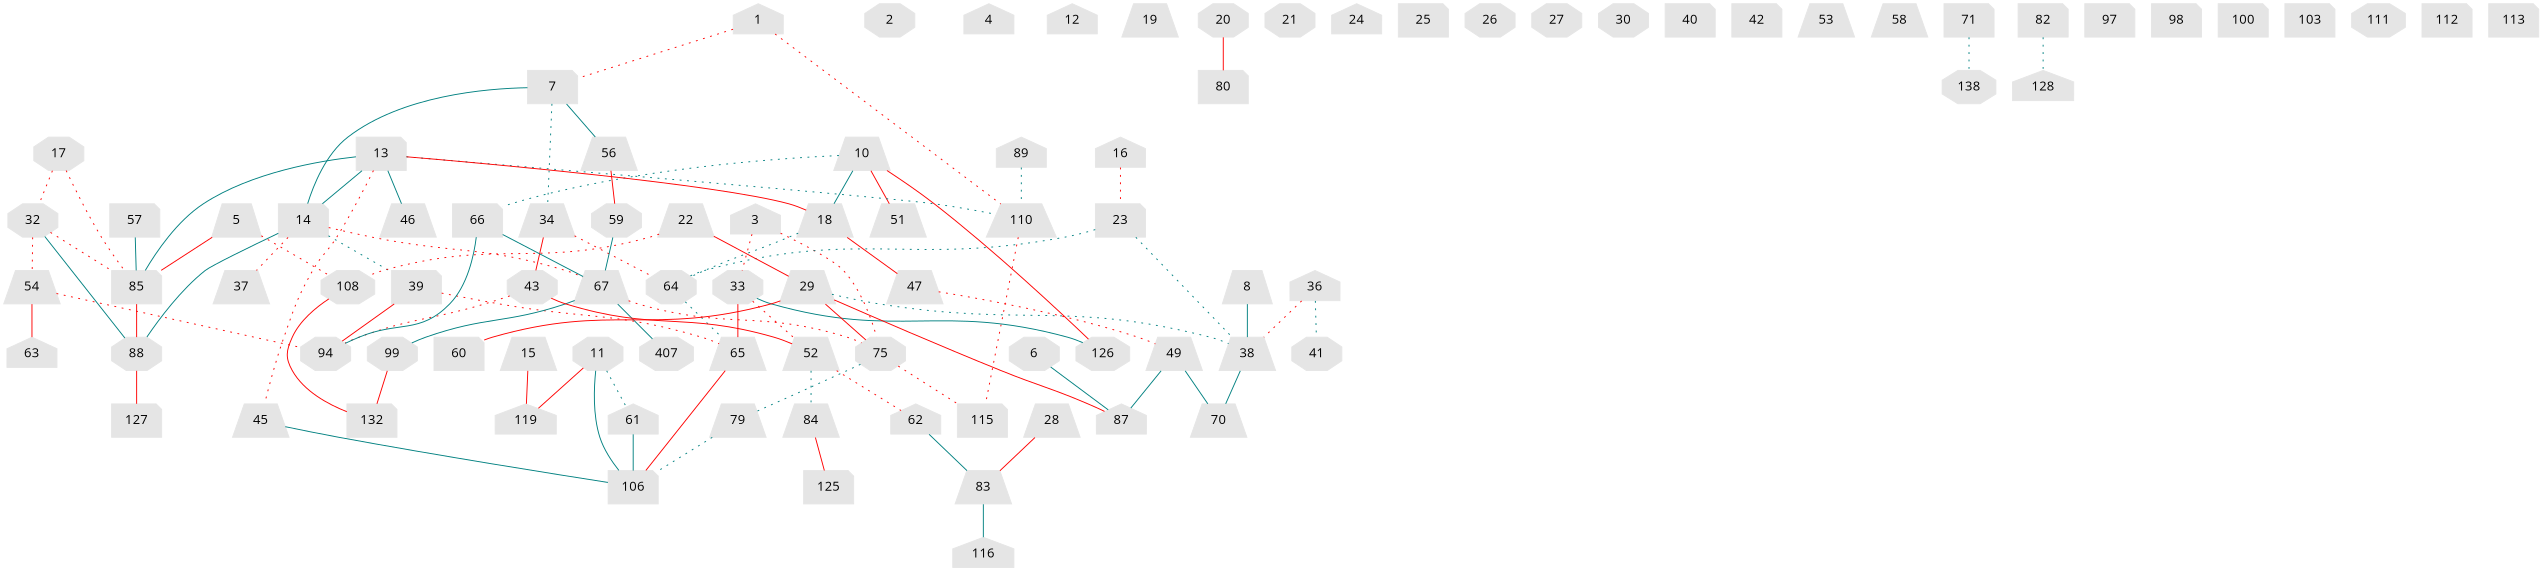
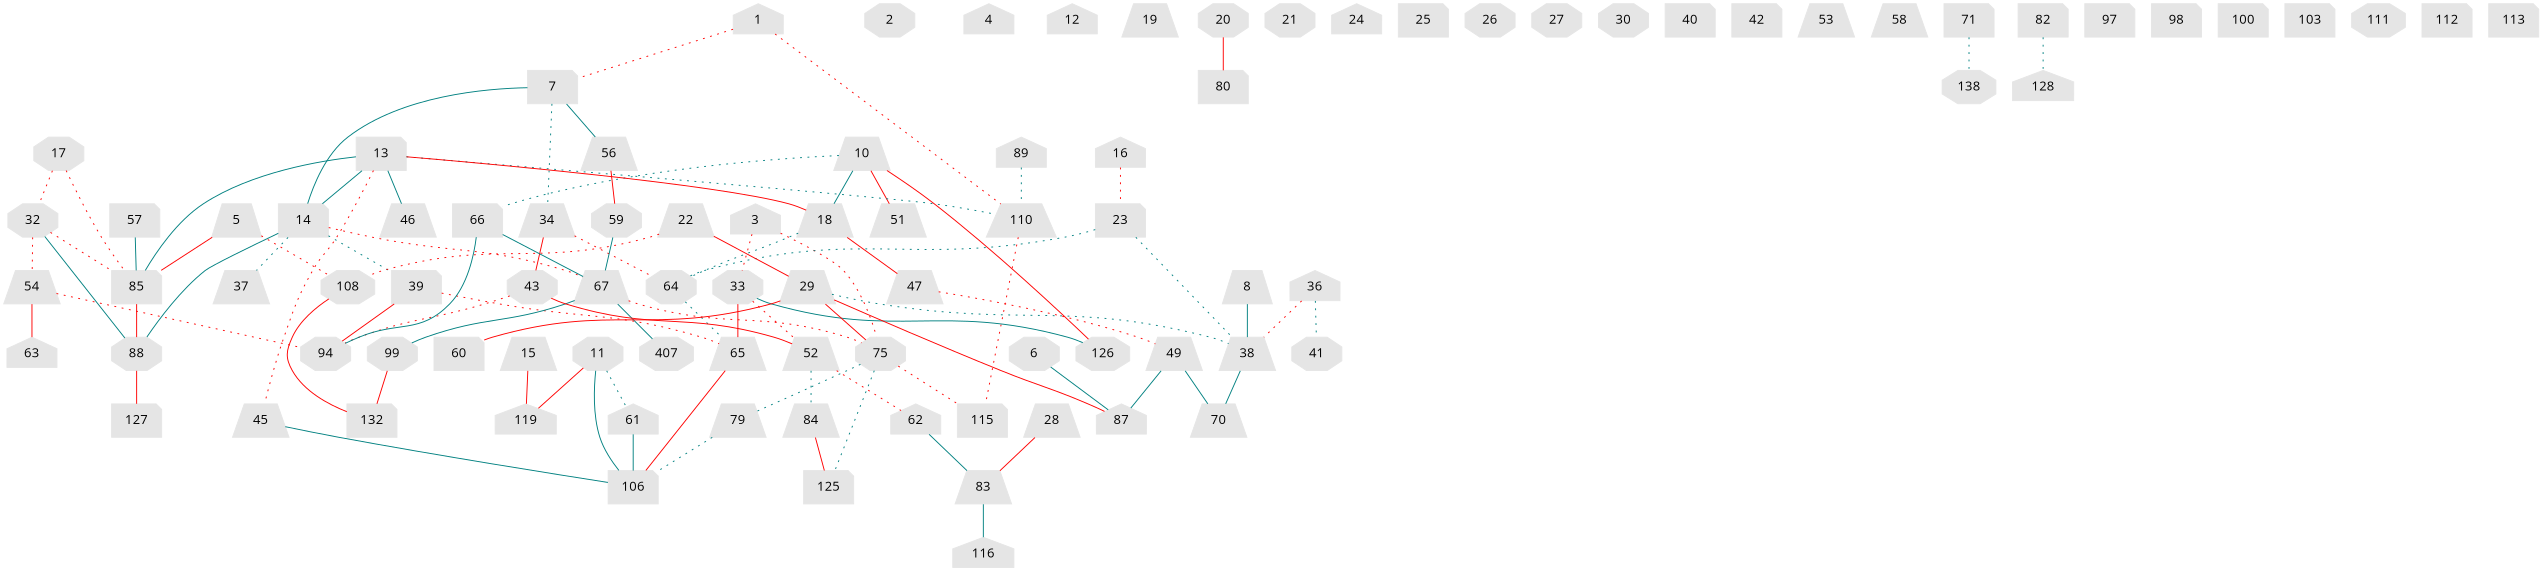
edge "14" -- "37": color red -> teal
edge "75" -- "125": added
